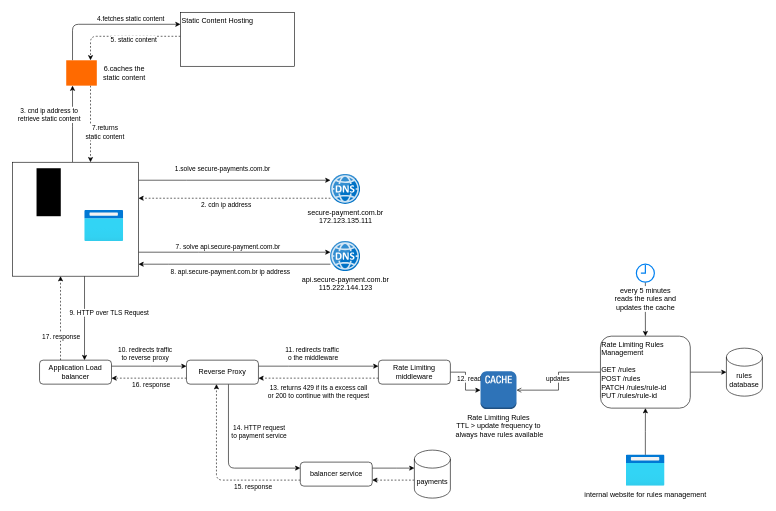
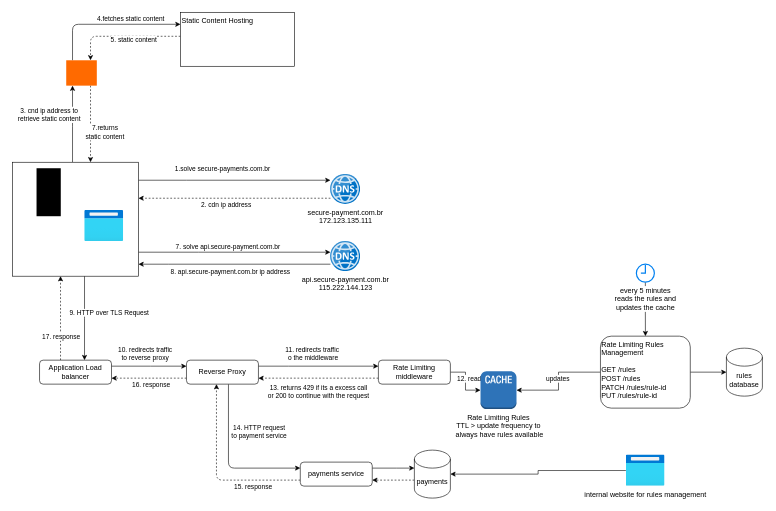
node "6.caches the static content": removed
edge "Rate Limiting Rules Management GET /rules POST /rules PATCH /rules/rule-id PUT /rules/rule-id" -> "Rate Limiting Rules TTL > update frequency to always have rules available": arrowhead open -> classic
edge "internal website for rules management" -> "Rate Limiting Rules Management GET /rules POST /rules PATCH /rules/rule-id PUT /rules/rule-id": now "internal website for rules management" -> "payments"
node "balancer service": label "balancer service" -> "payments service"
